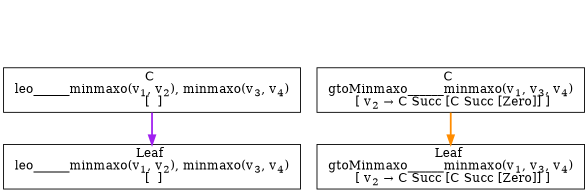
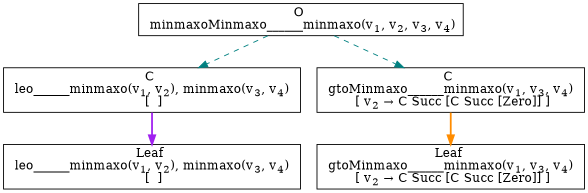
node "O": added
